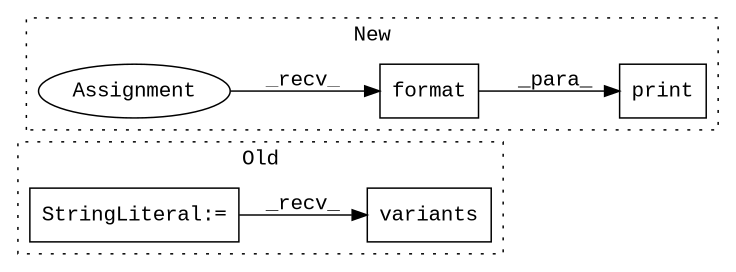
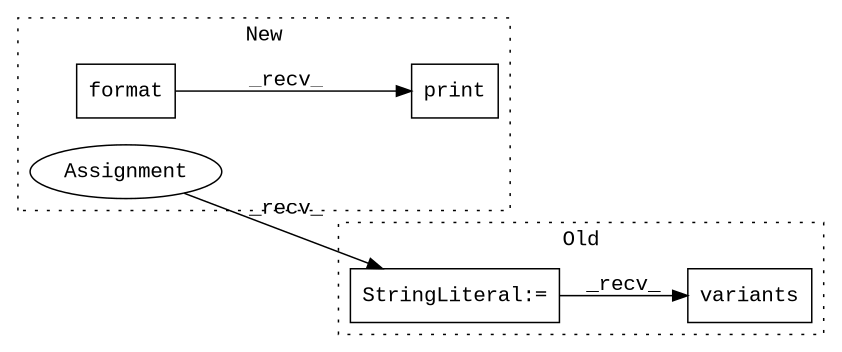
edge "format" -> "print": label "_para_" -> "_recv_"
edge "Assignment" -> "format": now "Assignment" -> "StringLiteral:="
